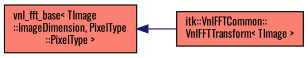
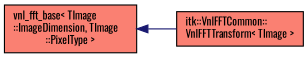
node "vnl_fft_base< TImage ::ImageDimension, PixelType ::PixelType >": label "vnl_fft_base< TImage ::ImageDimension, PixelType ::PixelType >" -> "vnl_fft_base< TImage ::ImageDimension, TImage ::PixelType >"
